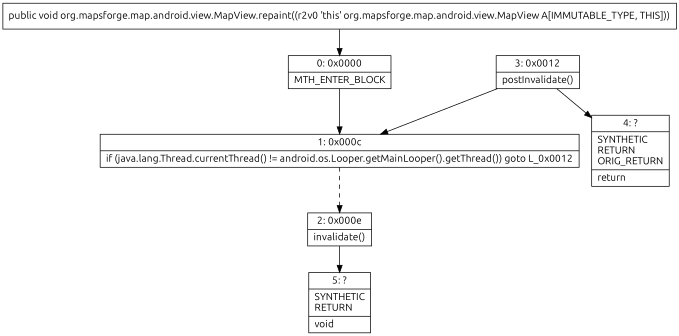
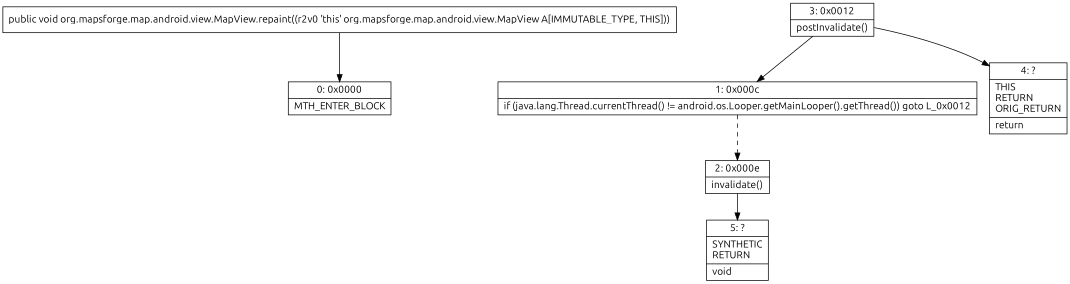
edge "0: 0x0000" -> "1: 0x000c": removed
node "4: ?": text "SYNTHETIC" -> "THIS"
